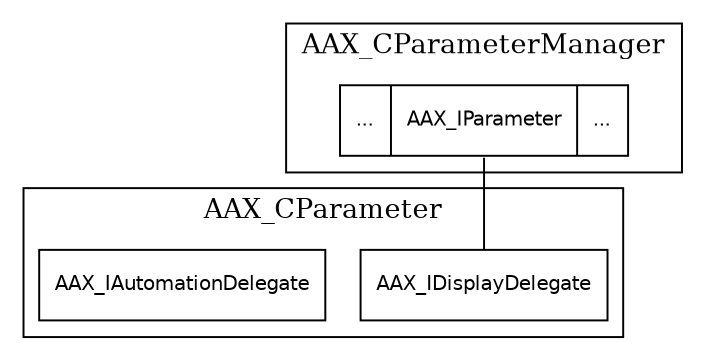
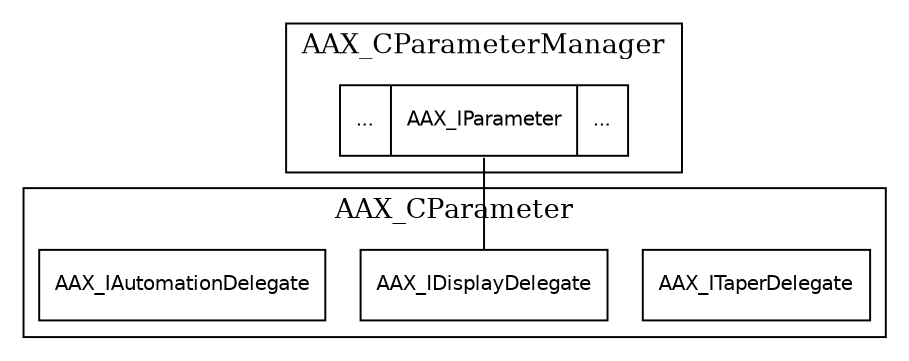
node "AAX_ITaperDelegate": added
